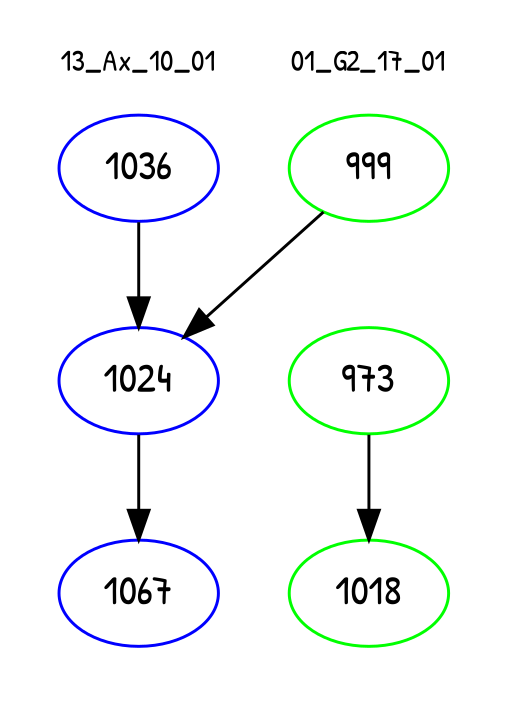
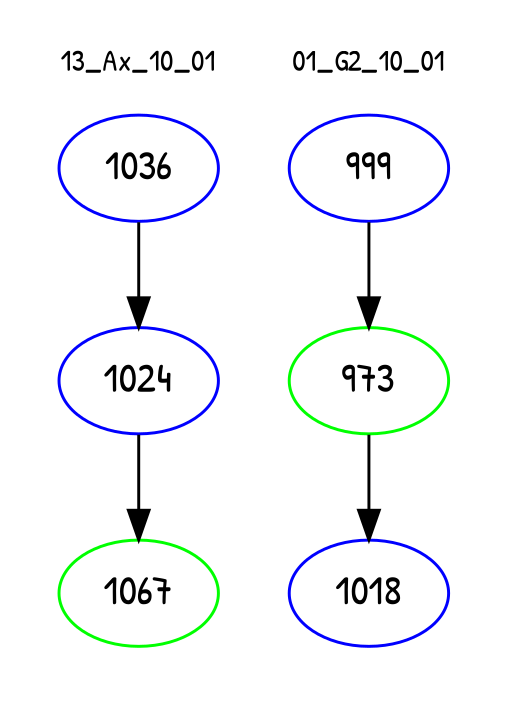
cluster "01_G2_17_01": label "01_G2_17_01" -> "01_G2_10_01"
node "999": color green -> blue
edge "999" -> "1024": now "999" -> "973"
node "1067": color blue -> green
node "1018": color green -> blue
